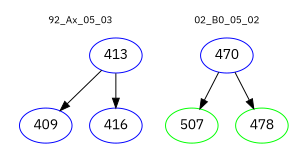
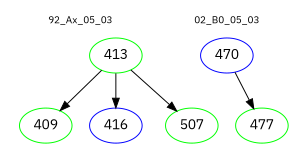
cluster "02_B0_05_02": label "02_B0_05_02" -> "02_B0_05_03"
node "413": color blue -> green
edge "470" -> "507": now "413" -> "507"
node "409": color blue -> green
node "478": label "478" -> "477"
